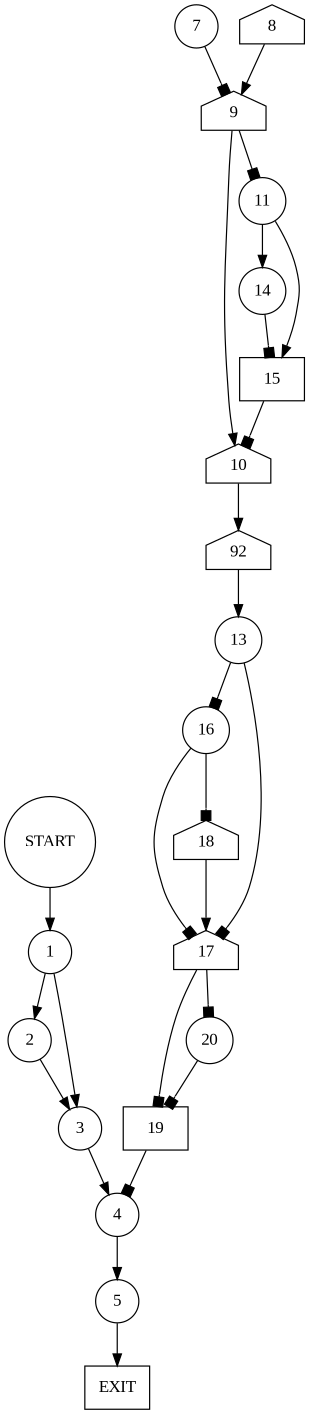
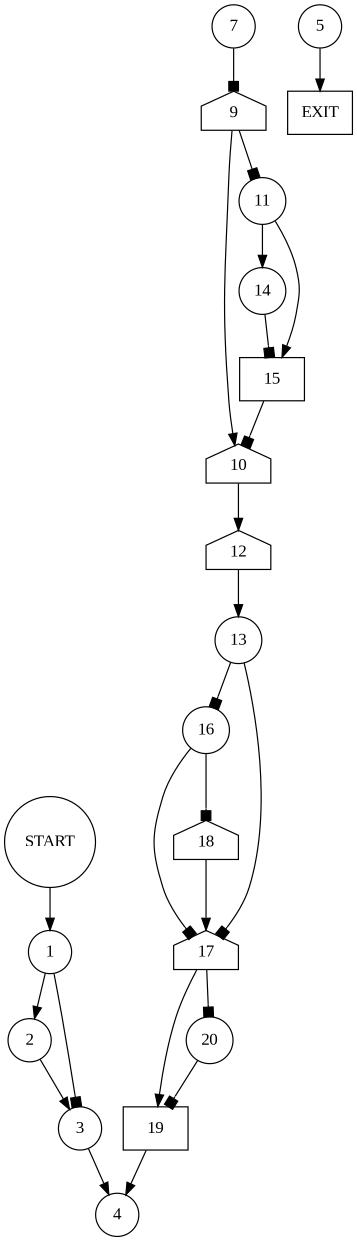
node "8": removed
node "92": label "92" -> "12"
edge "17" -> "19": arrowhead box -> normal
edge "1" -> "3": arrowhead normal -> box
edge "19" -> "4": arrowhead box -> normal
edge "4" -> "5": removed
